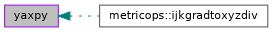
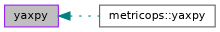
node "metricops::ijkgradtoxyzdiv": label "metricops::ijkgradtoxyzdiv" -> "metricops::yaxpy"
